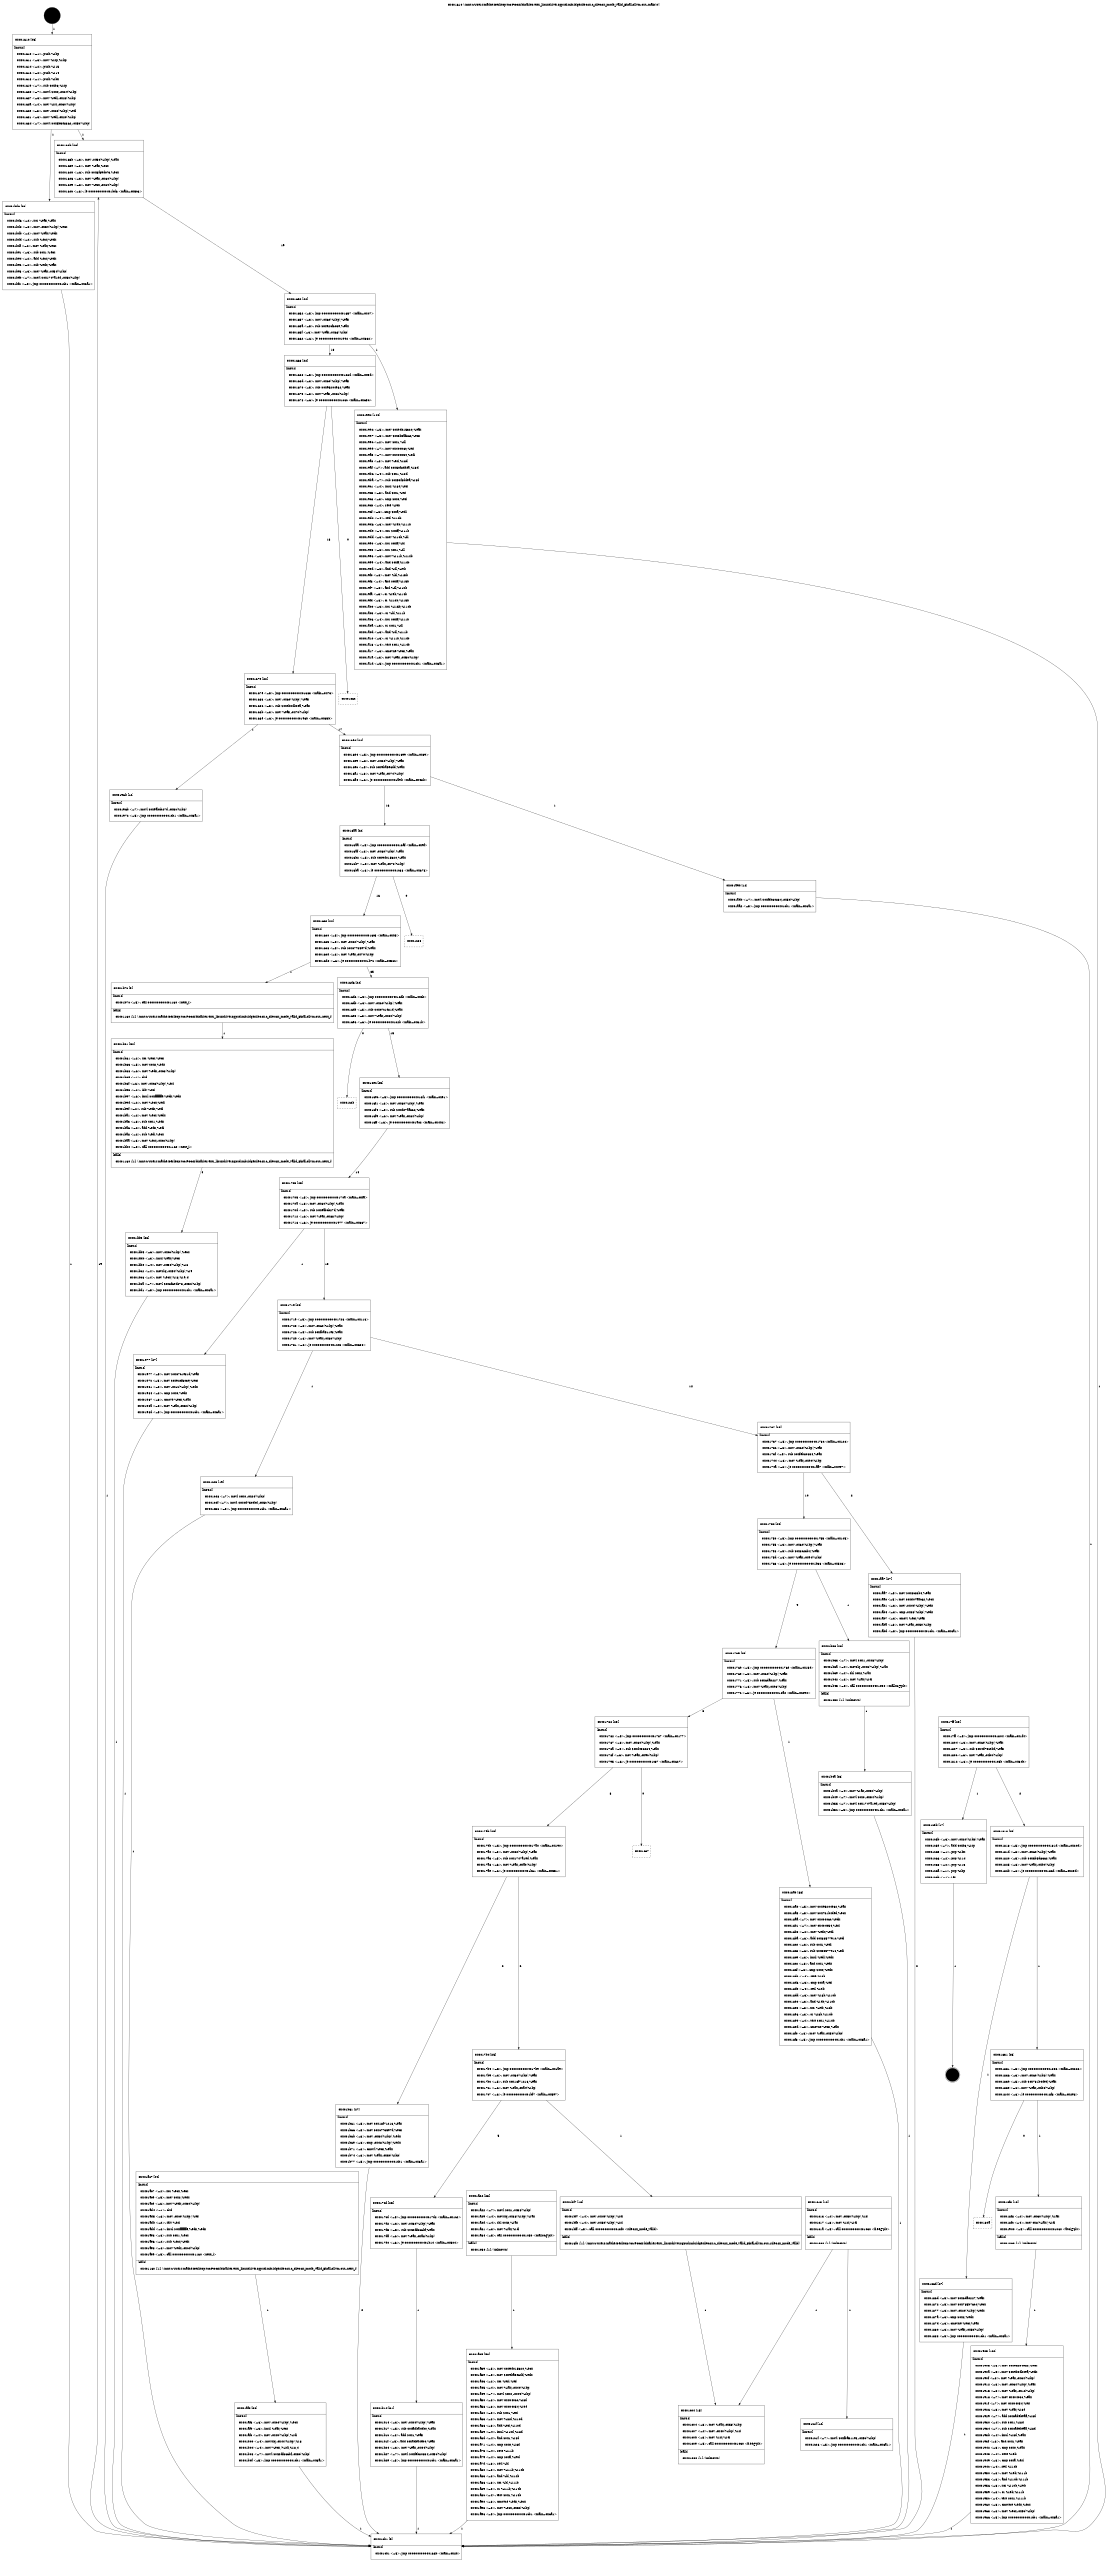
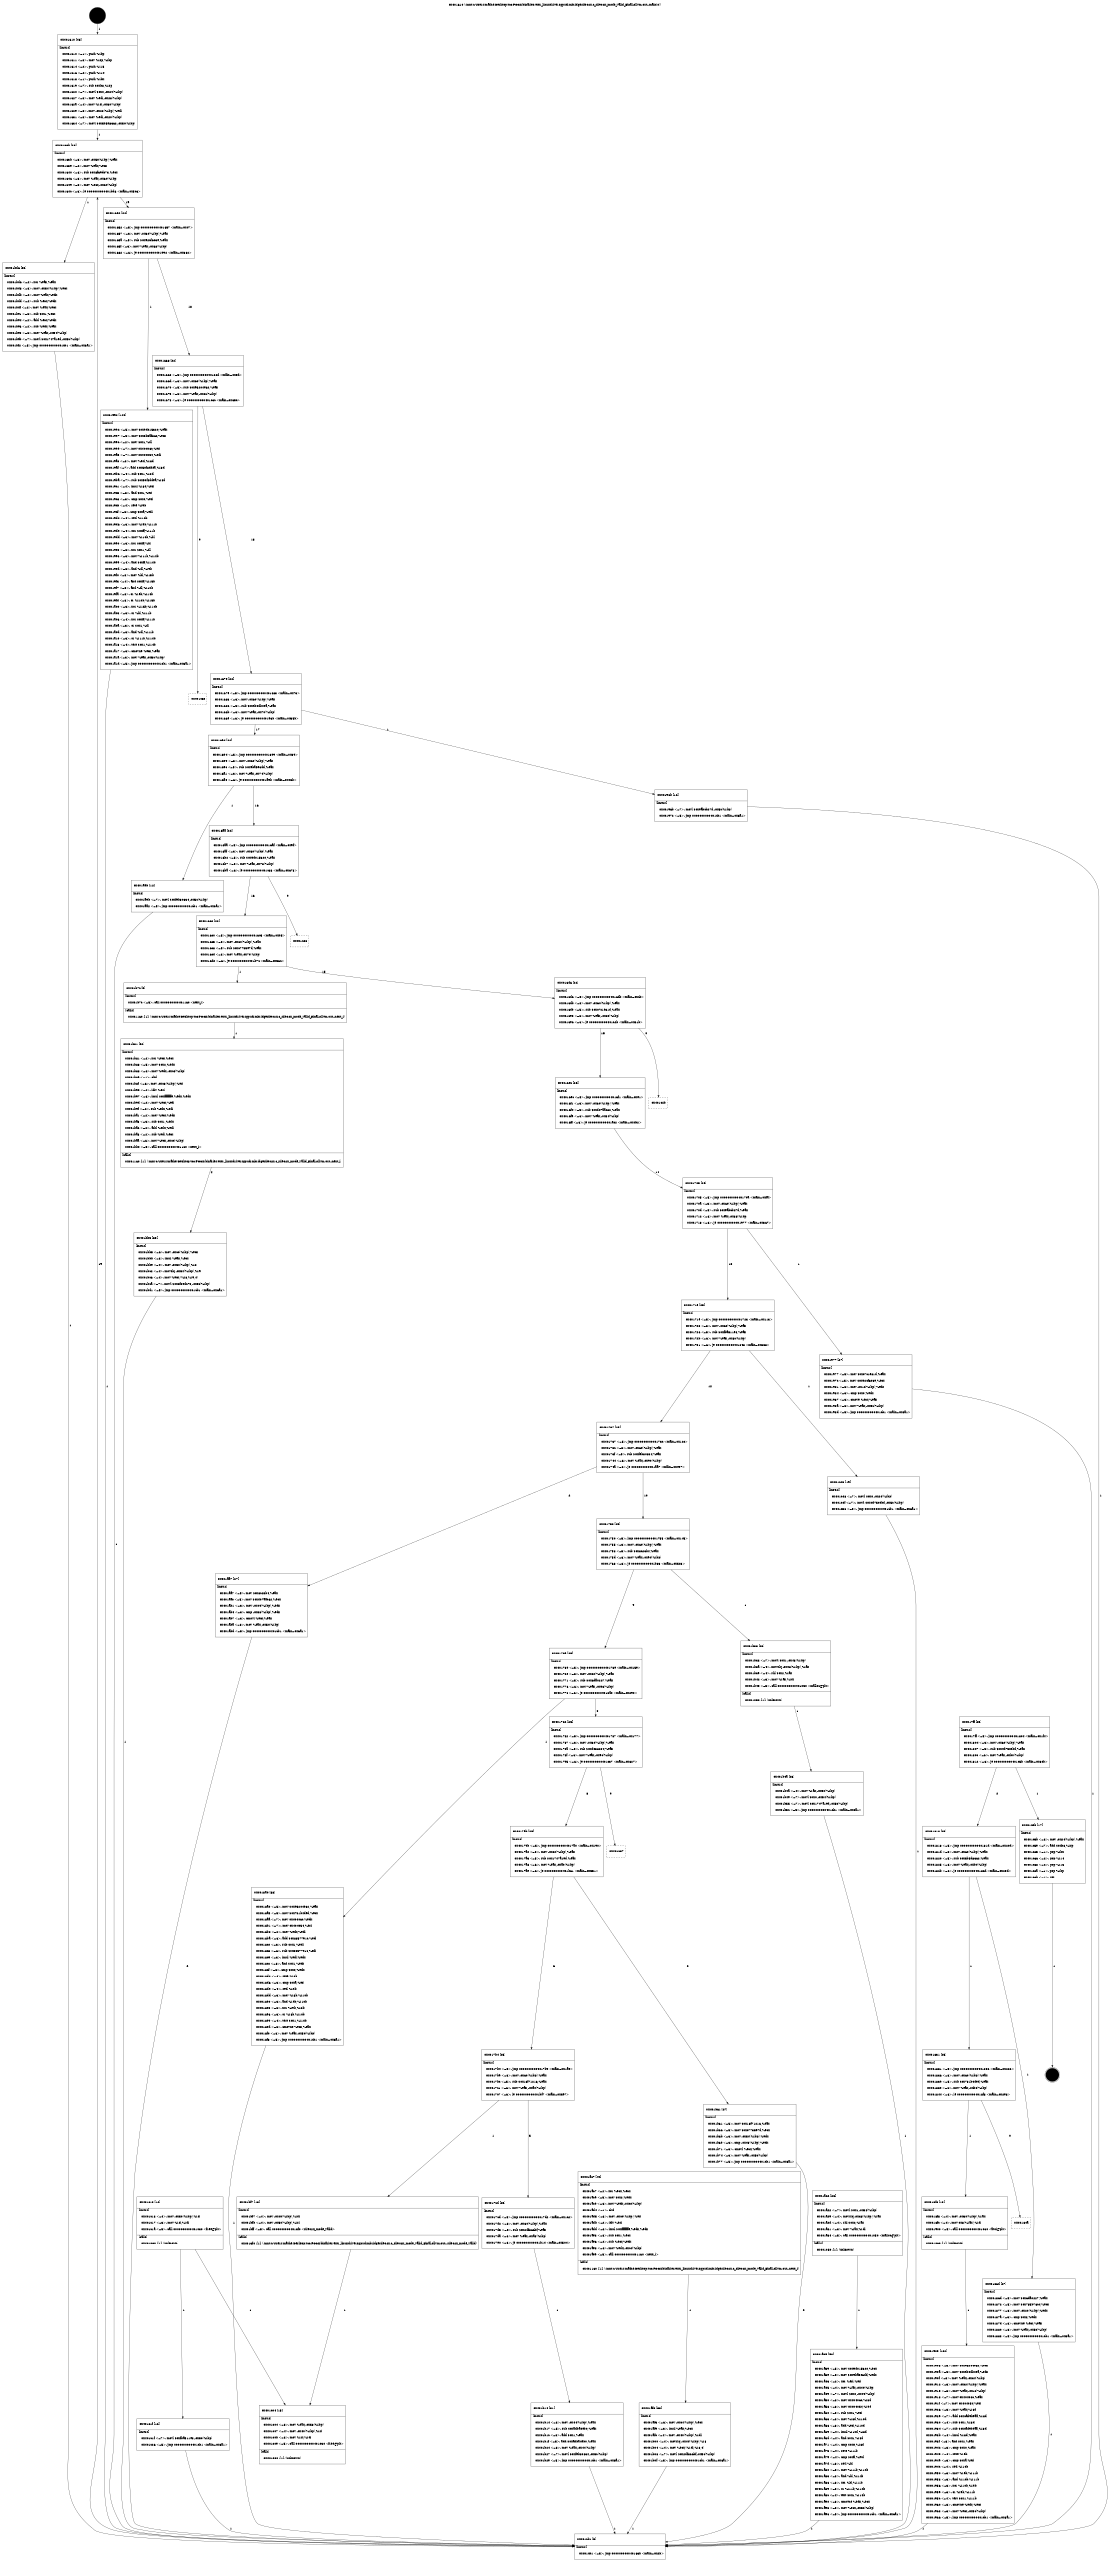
edge "0x401610 [43]" -> "0x401bd6 [33]": now "0x40163b [23]" -> "0x401bd6 [33]"
edge "0x4016c0 [22]" -> "0x4016d6 [22]": label " 85" -> " 15"
edge "0x401c1f [12]" -> "0x401cb1 [5]": added, label "1"
